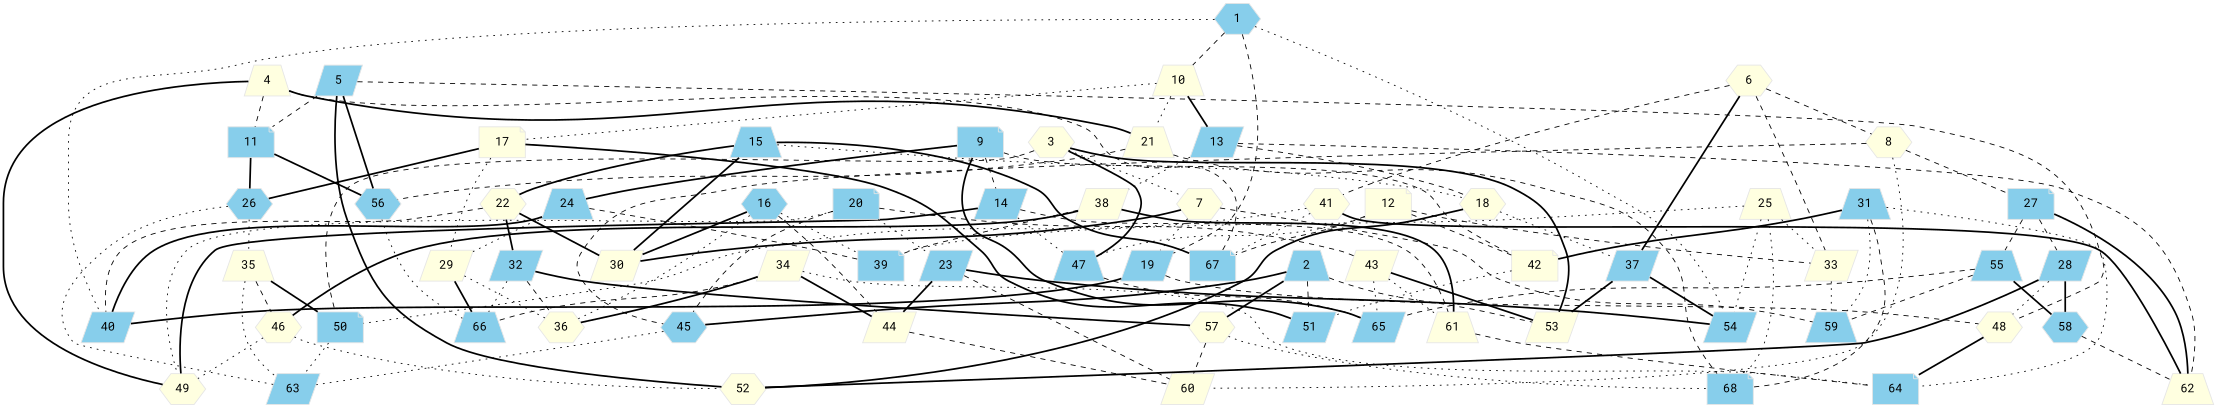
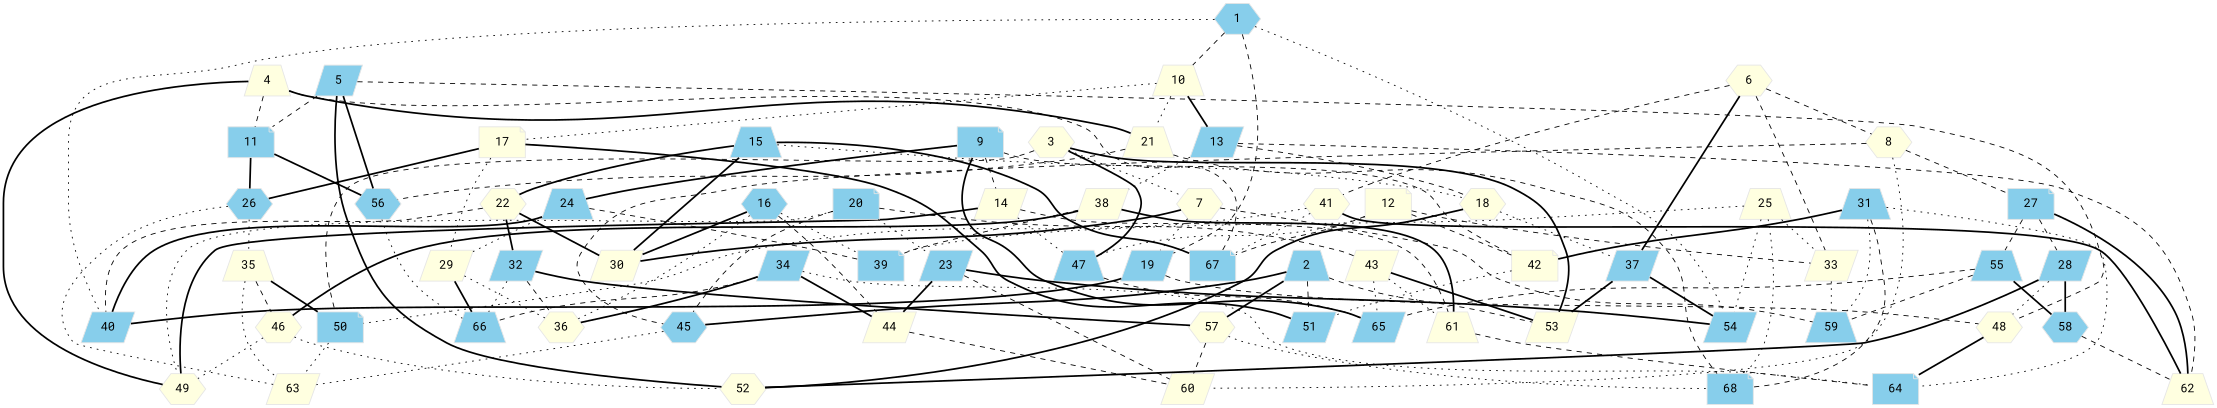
node "14": fillcolor skyblue -> lightyellow
node "34": fillcolor lightyellow -> skyblue
node "63": fillcolor skyblue -> lightyellow
